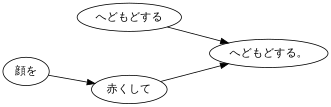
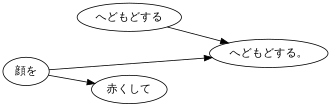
edge "赤くして" -> "へどもどする。": now "顔を" -> "へどもどする。"
